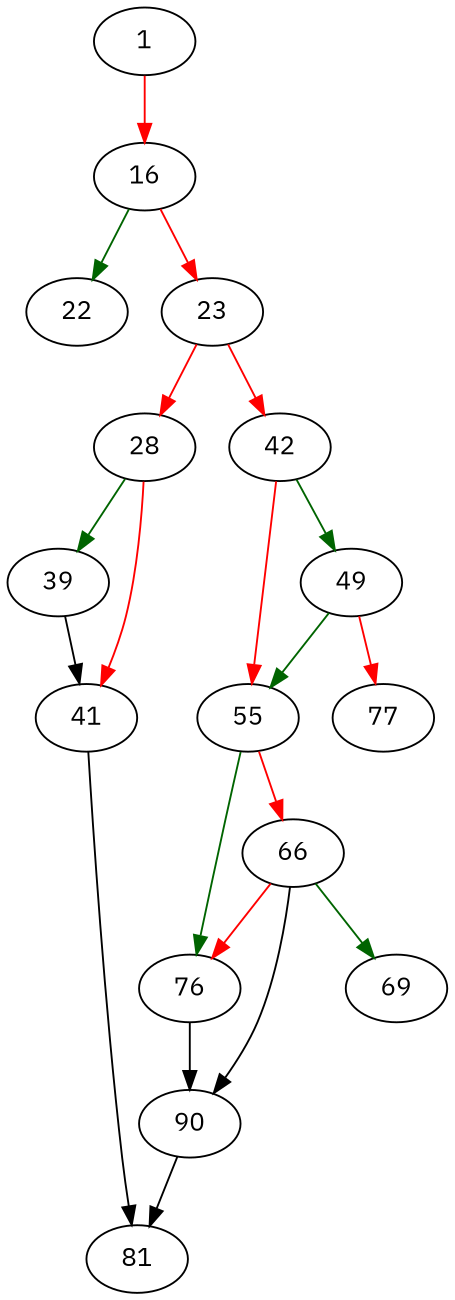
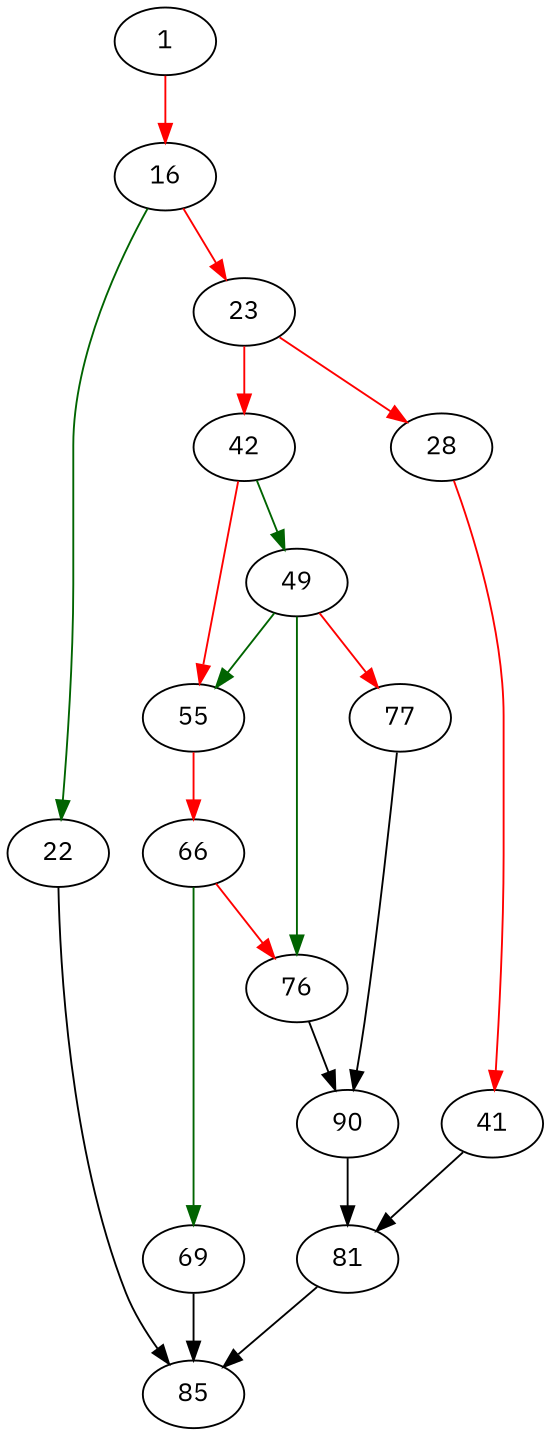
node "39": removed
edge "55" -> "76": now "49" -> "76"
edge "66" -> "90": now "77" -> "90"
node "85": added
